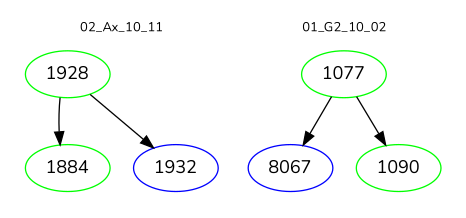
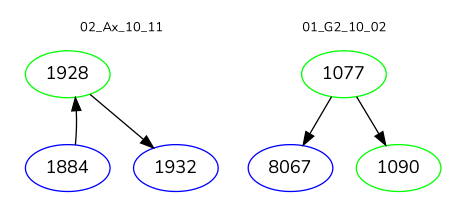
edge "1928" -> "1884": reversed
node "1884": color green -> blue
